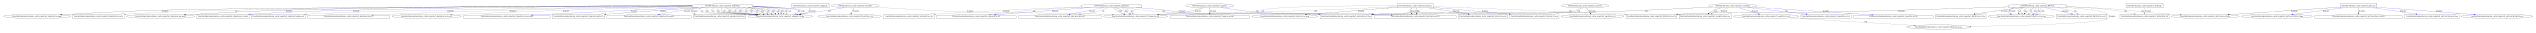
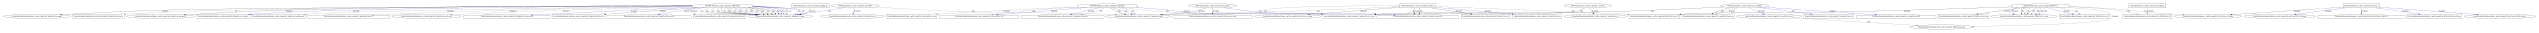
edge "rootNode@lacuna_cache/exported_b1uyid.js:," -> "FunctionDeclaration@lacuna_cache/exported_l713pm.js:61,544": label "dynamic" -> "tajs"
